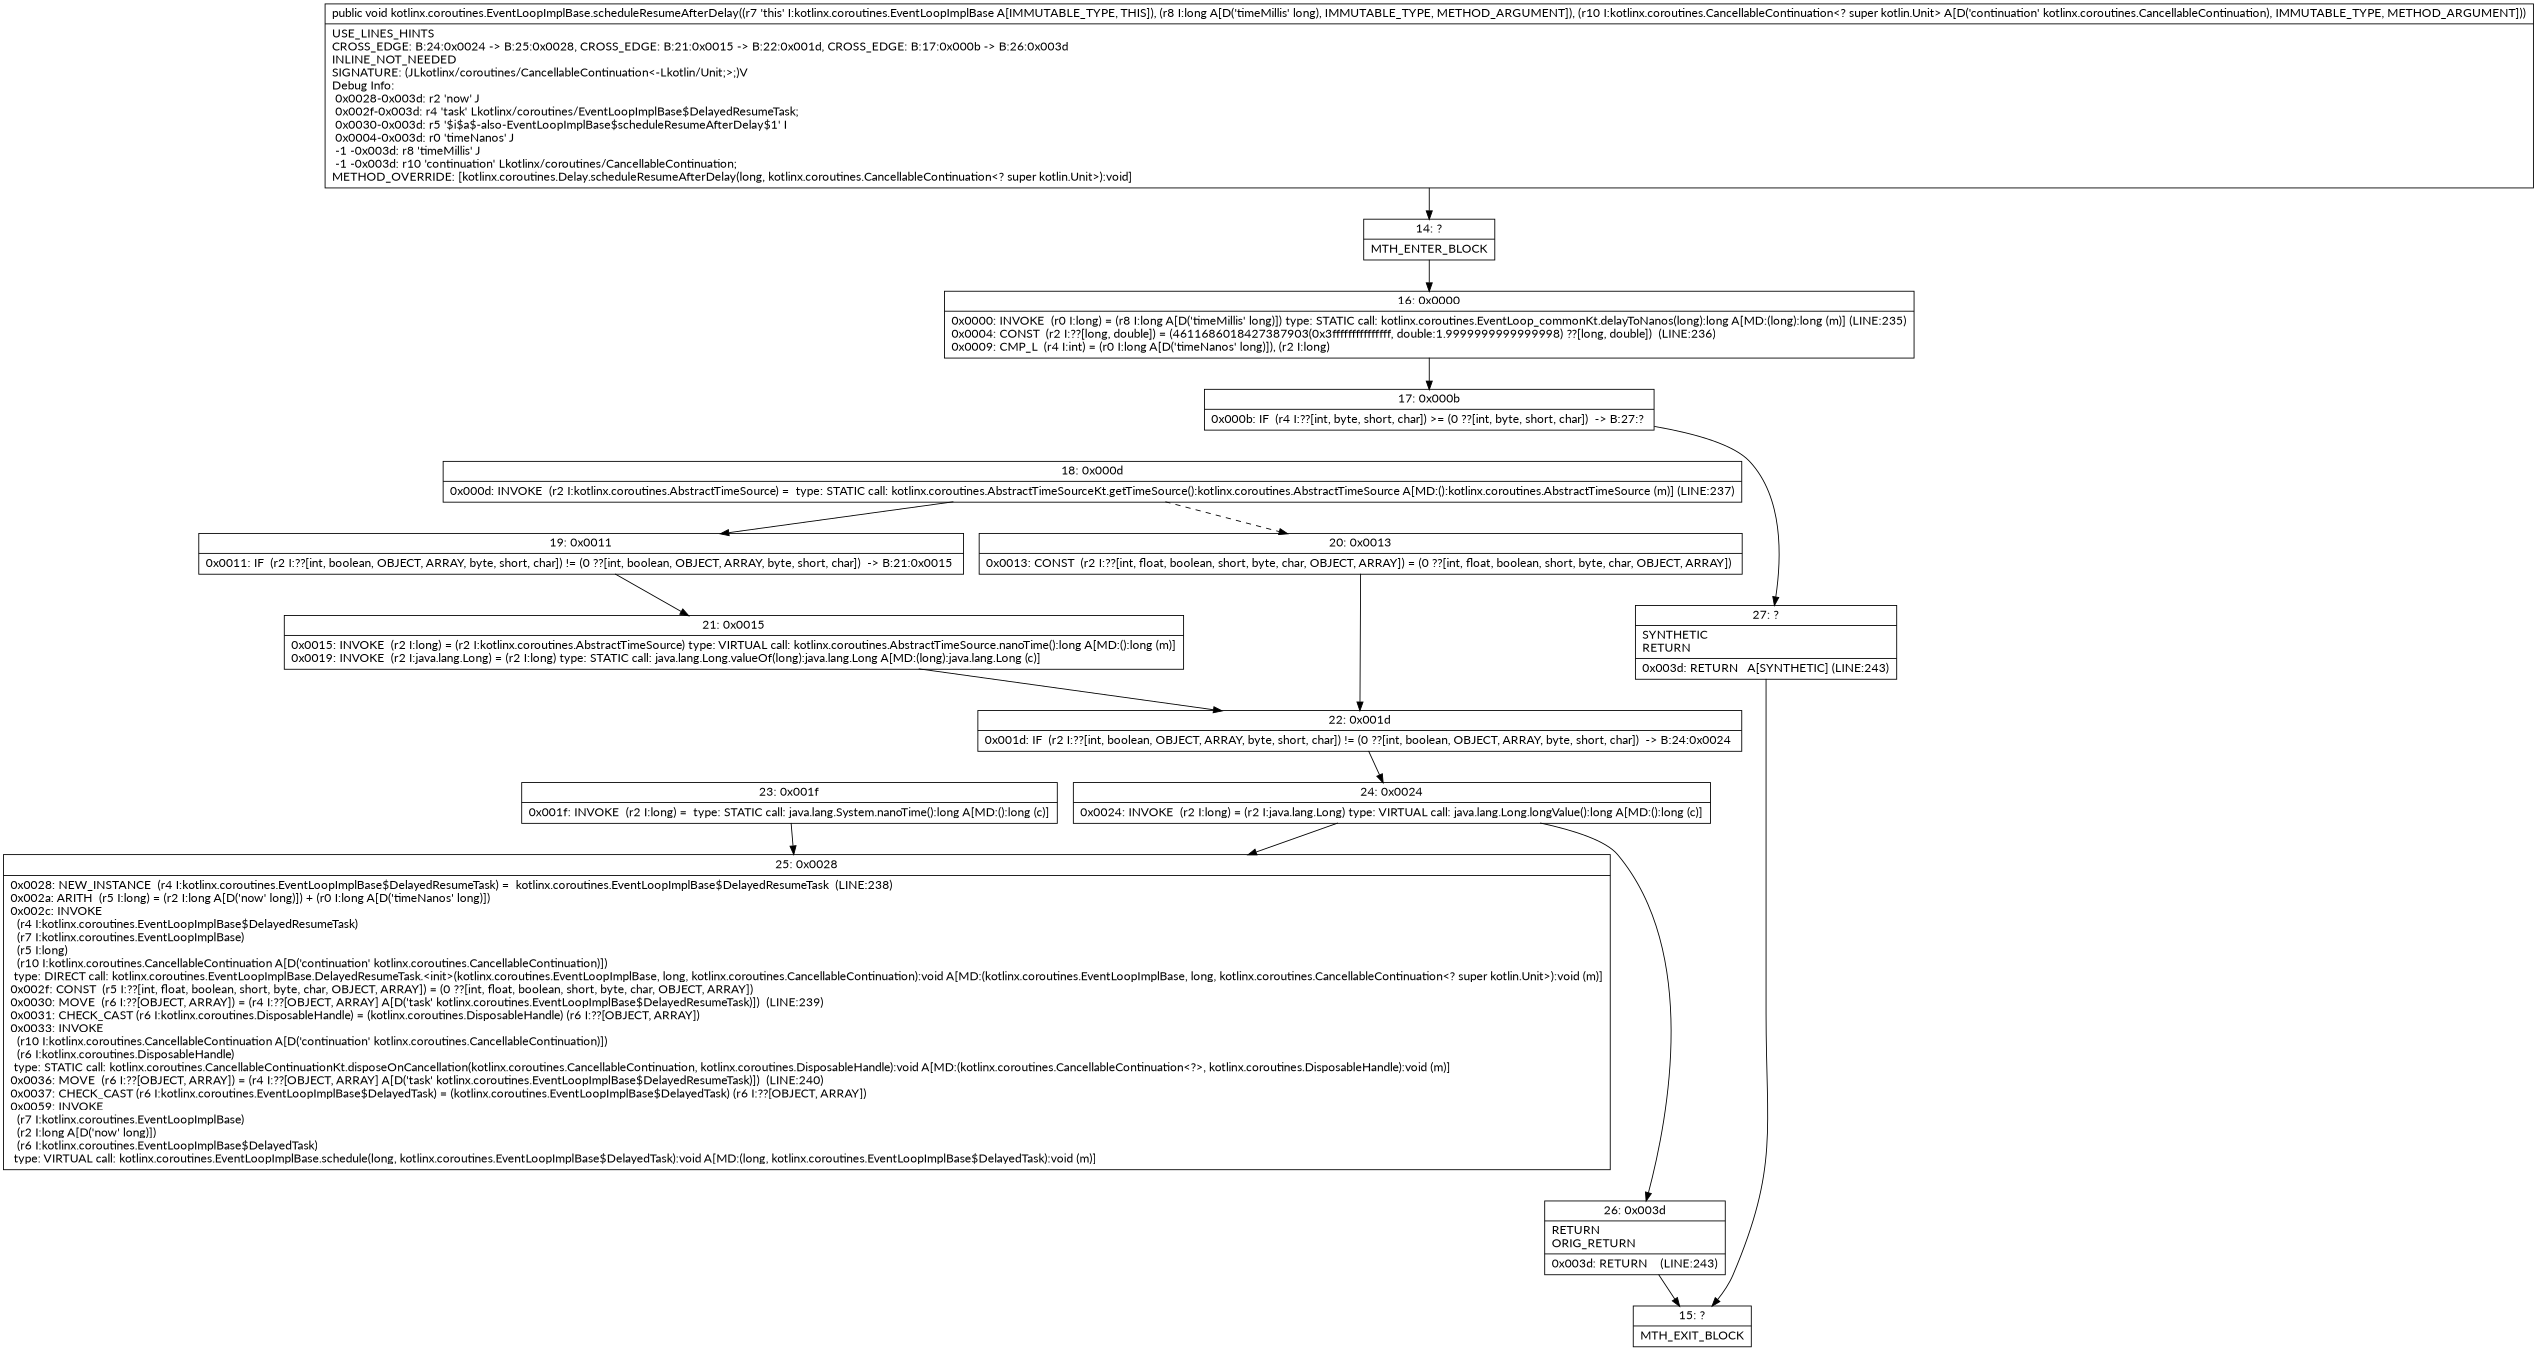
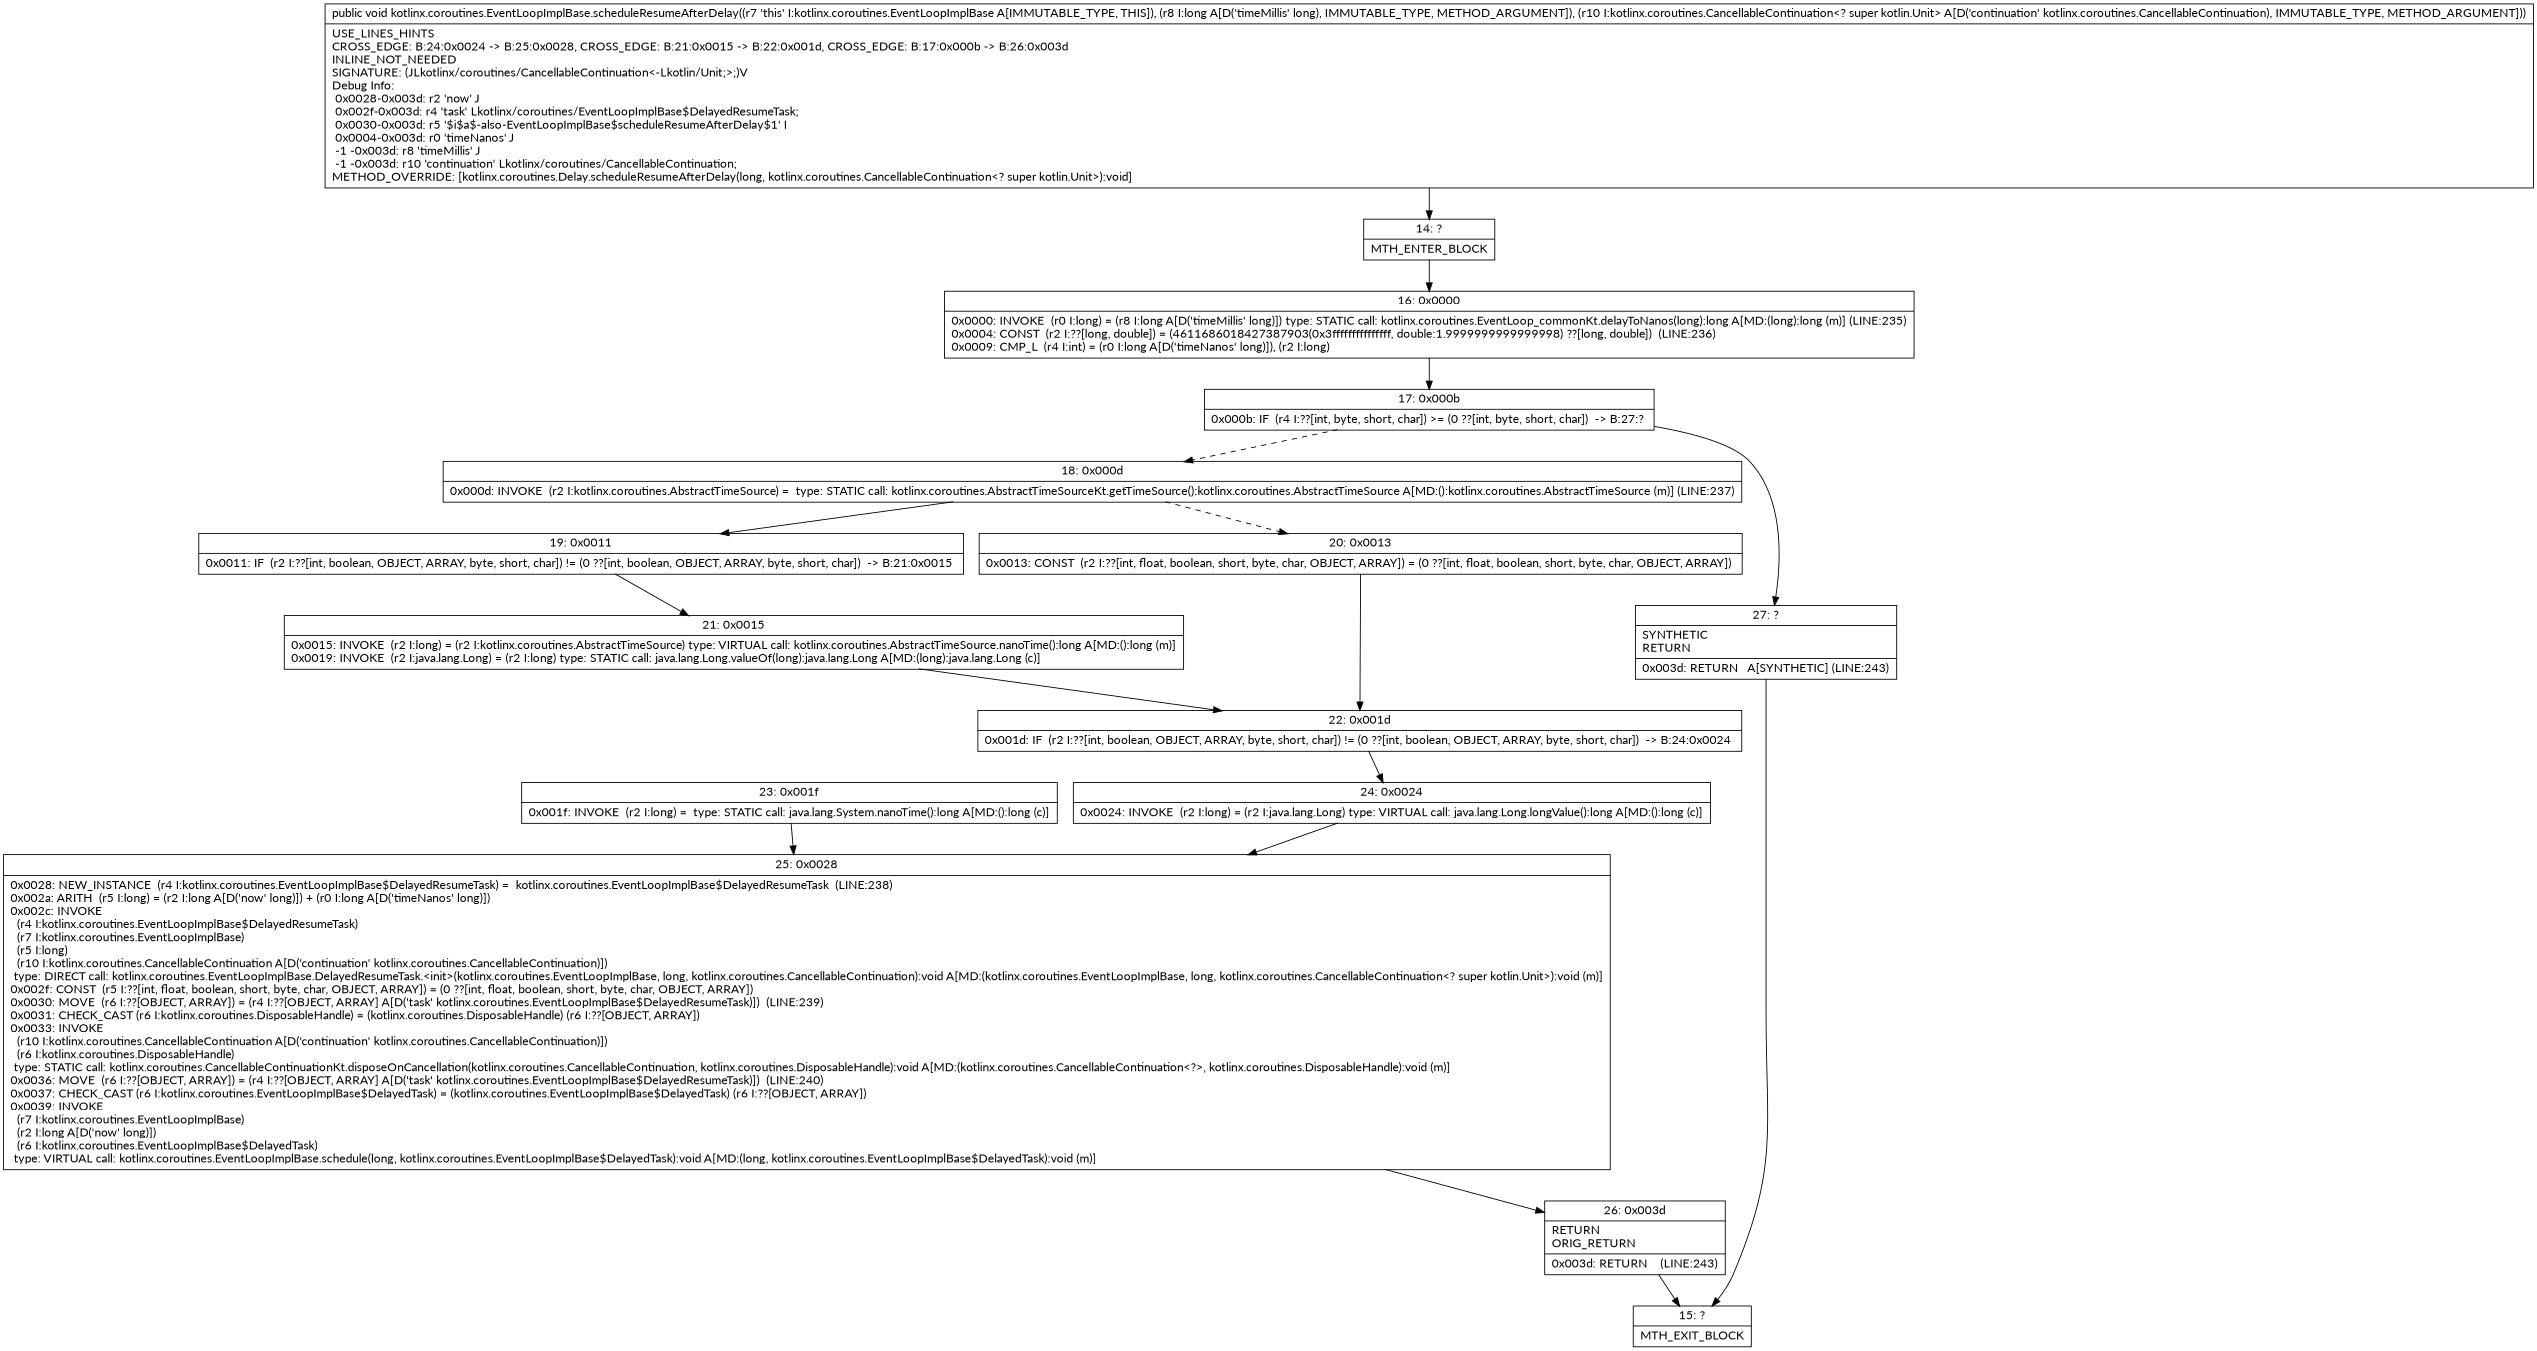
edge "17: 0x000b" -> "18: 0x000d": added
edge "24: 0x0024" -> "26: 0x003d": now "25: 0x0028" -> "26: 0x003d"
node "25: 0x0028": text "0x0059: INVOKE" -> "0x0039: INVOKE"
